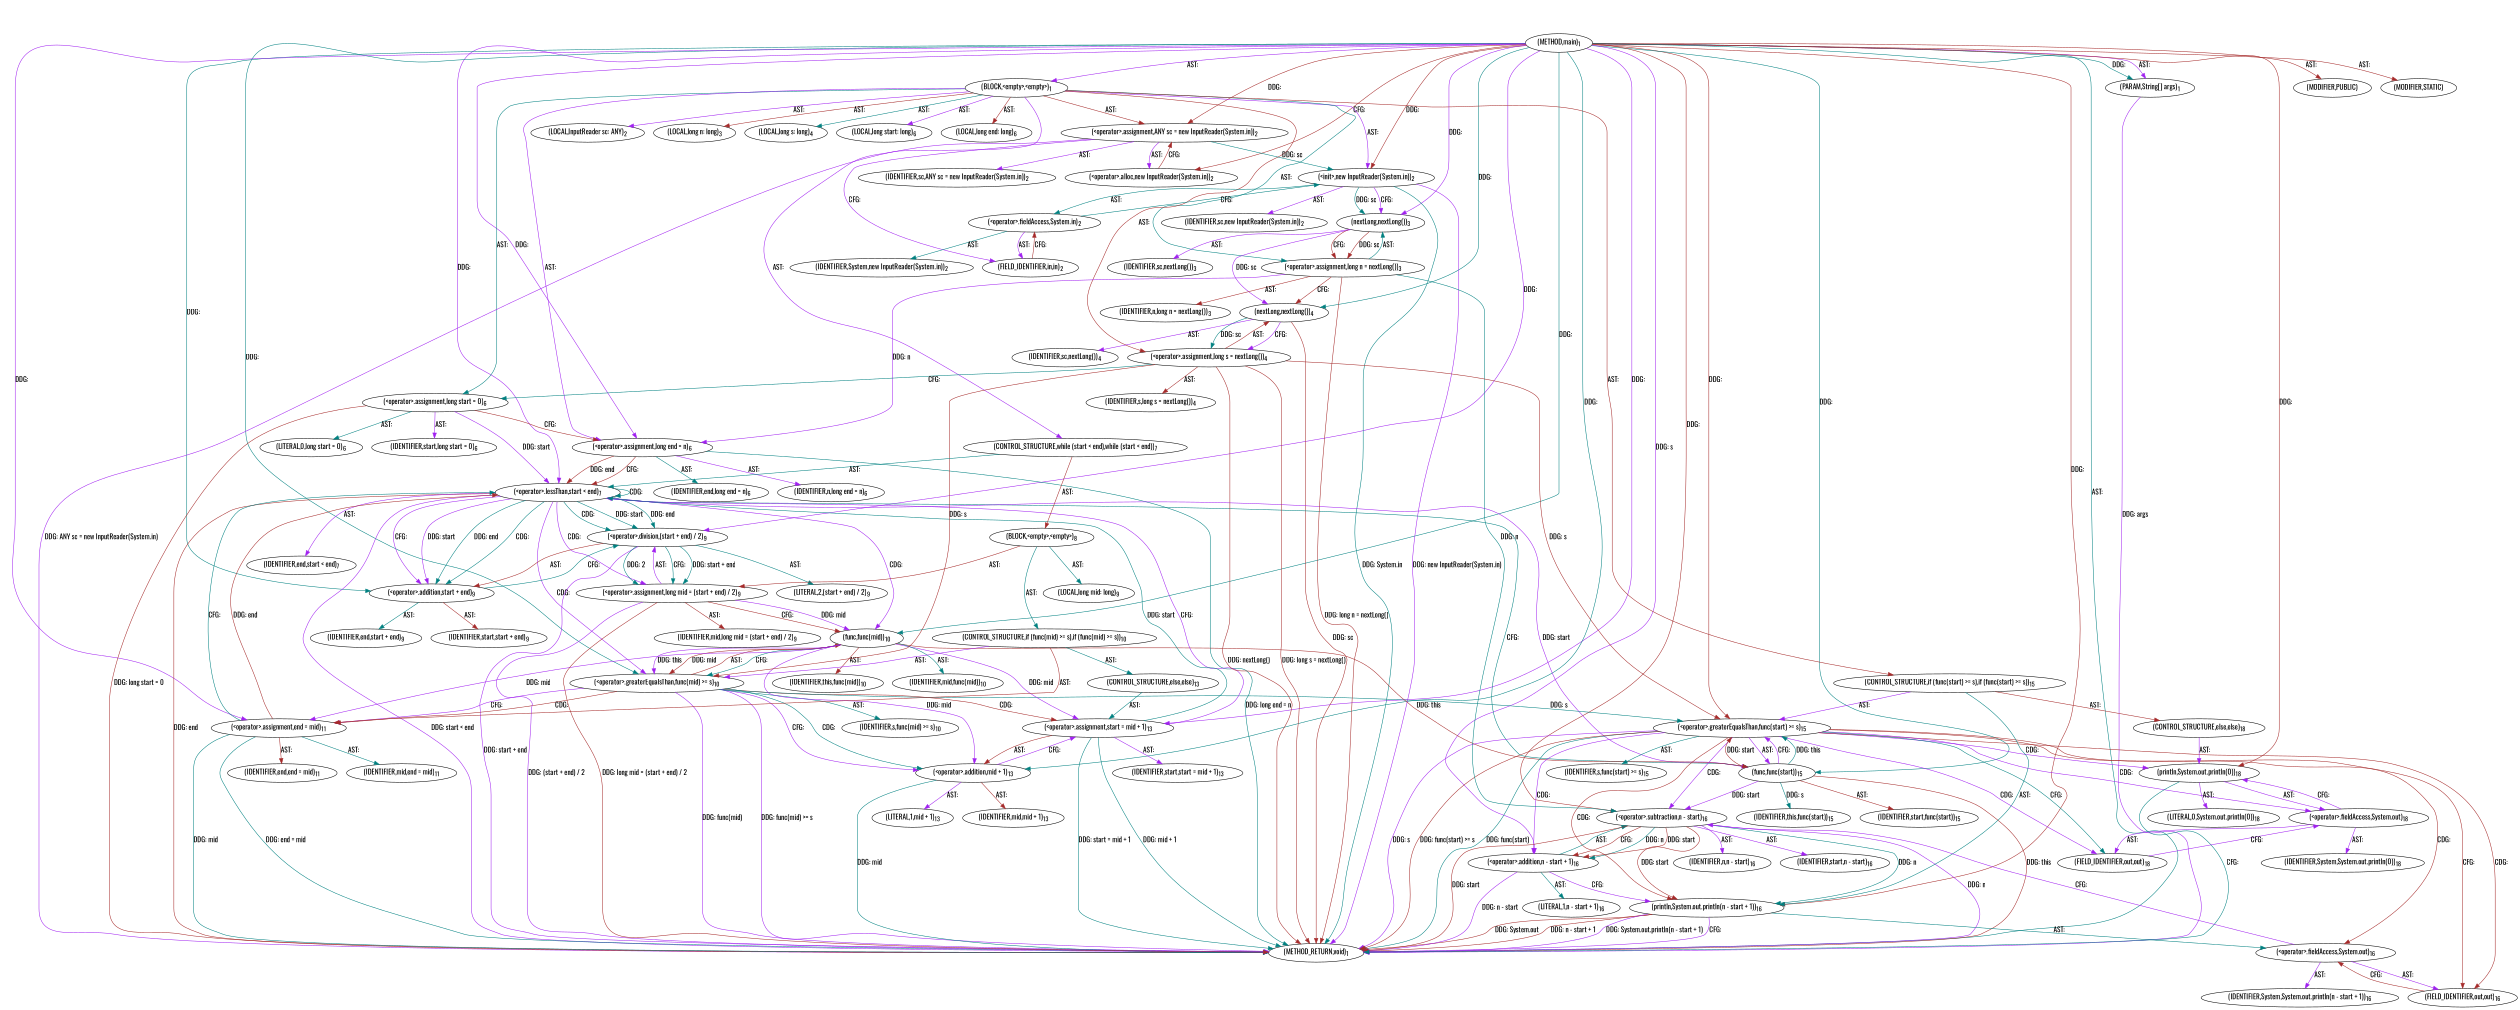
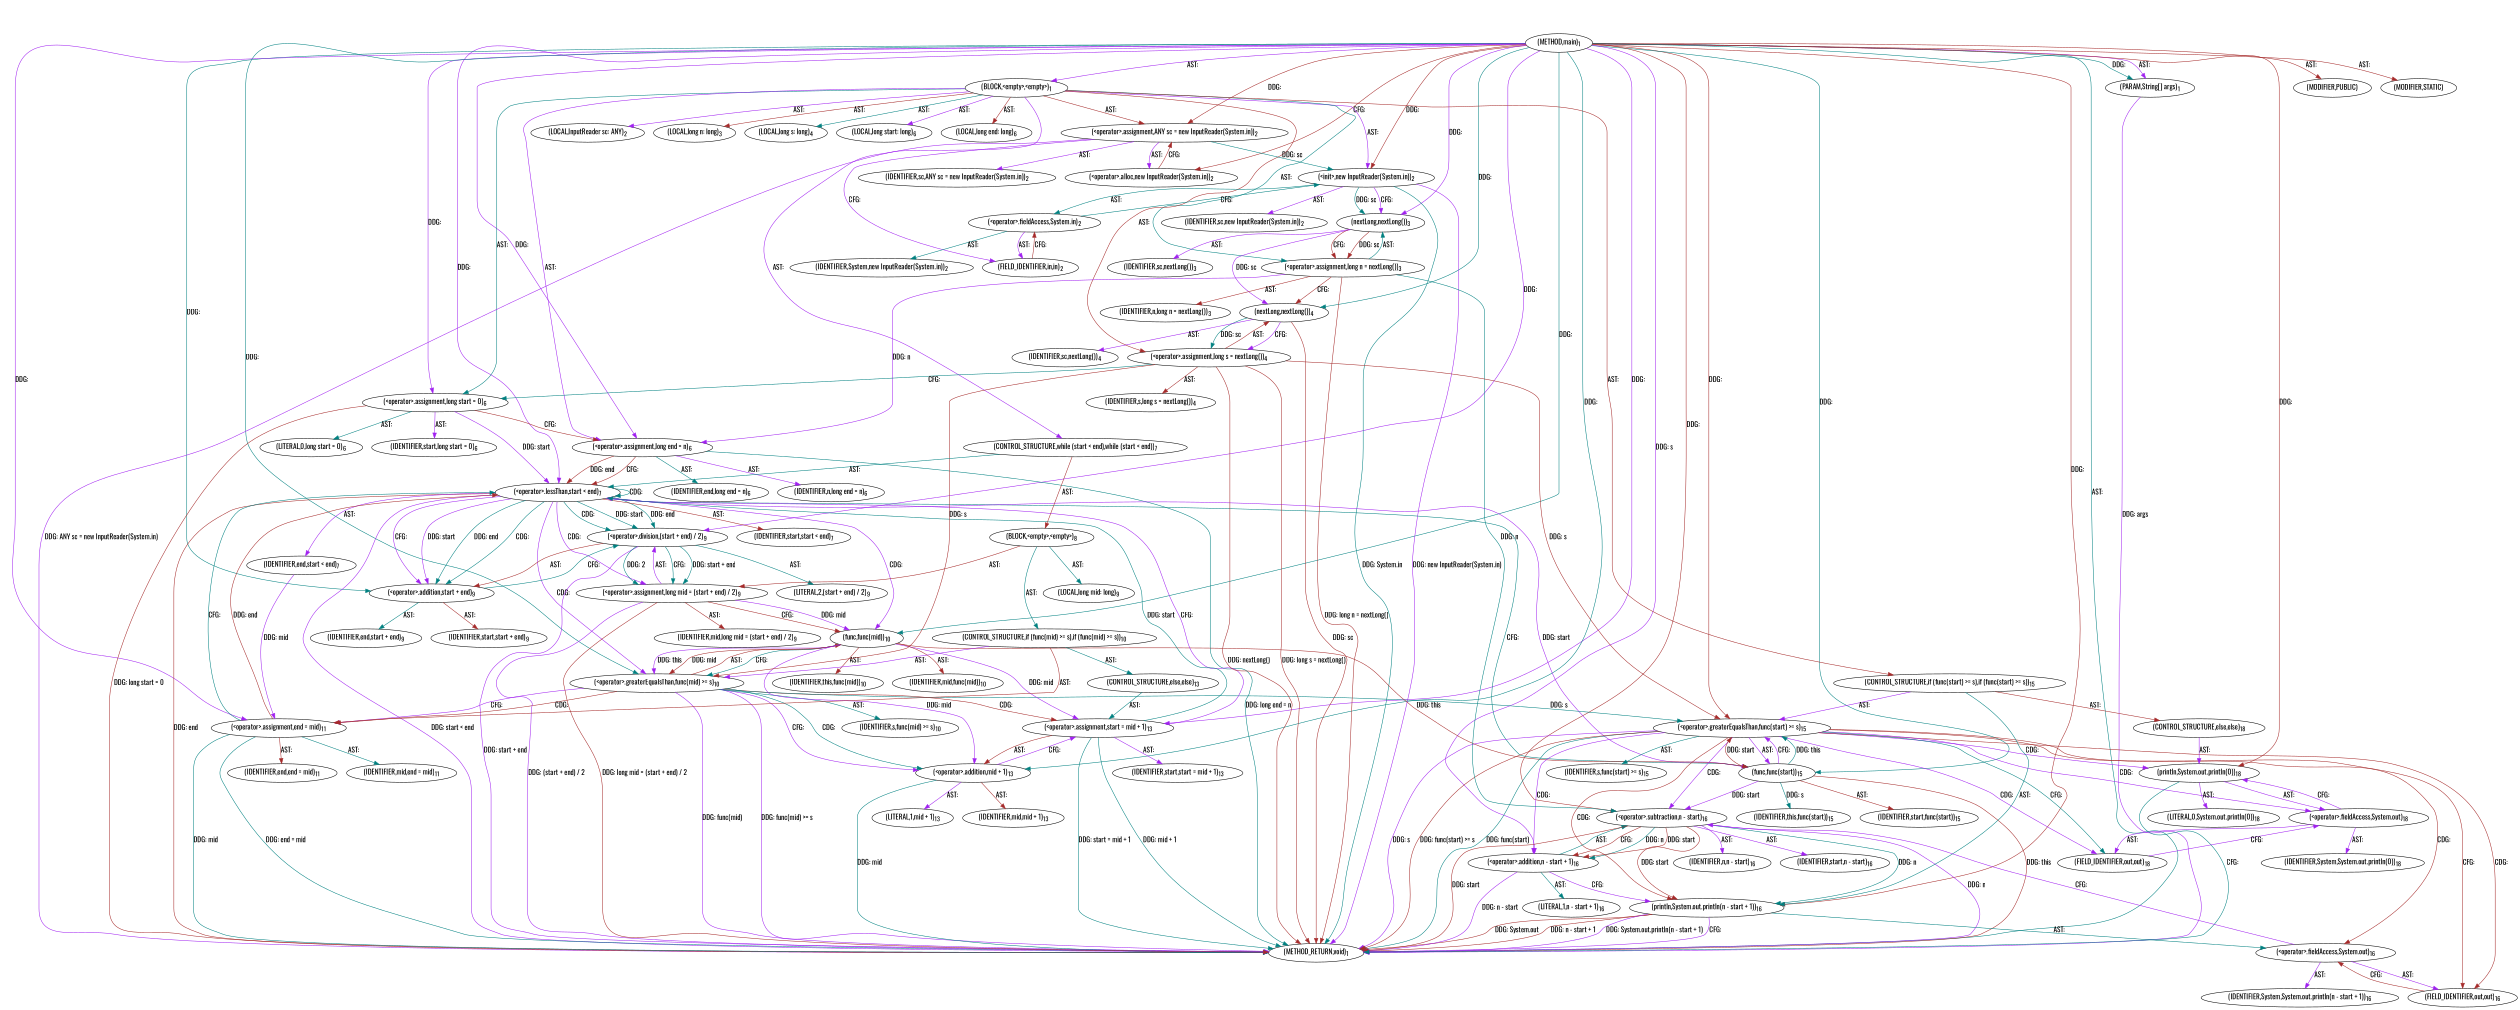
edge "(METHOD,main)" -> "(<operator>.assignment,long start = 0)": added, label "DDG:"
node "(IDENTIFIER,start,start < end)": added
edge "(func,func(mid))" -> "(IDENTIFIER,mid,func(mid))": color teal -> brown
edge "(func,func(mid))" -> "(<operator>.assignment,end = mid)": now "(IDENTIFIER,end,start < end)" -> "(<operator>.assignment,end = mid)"
